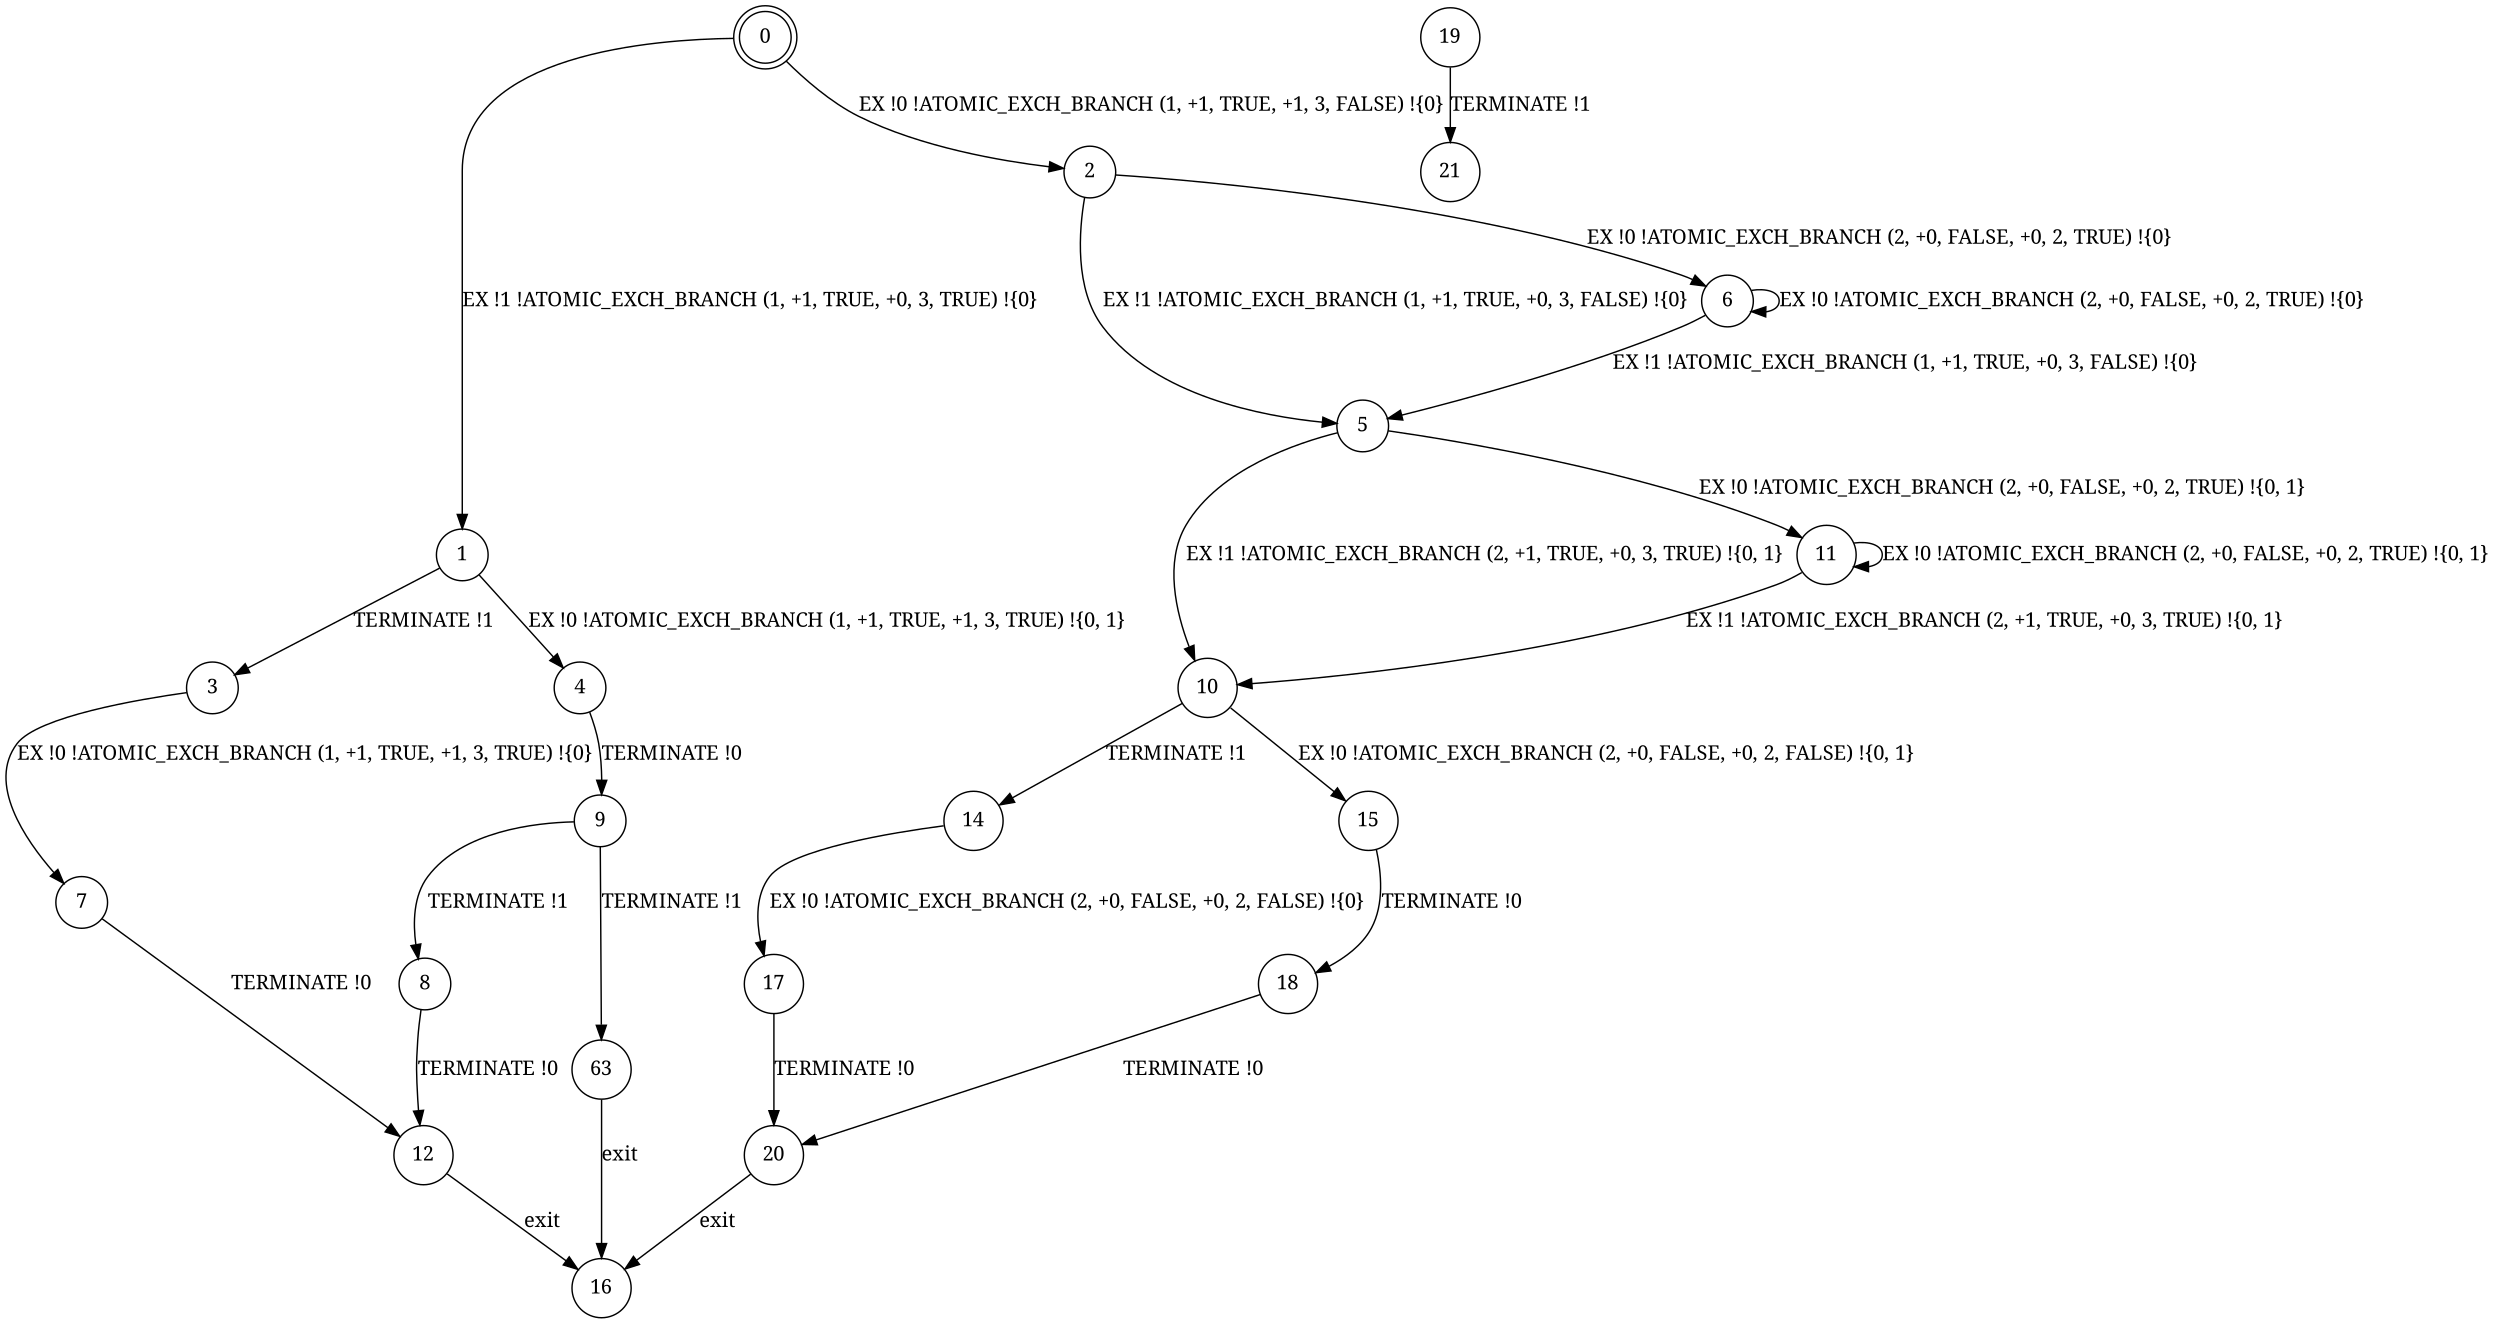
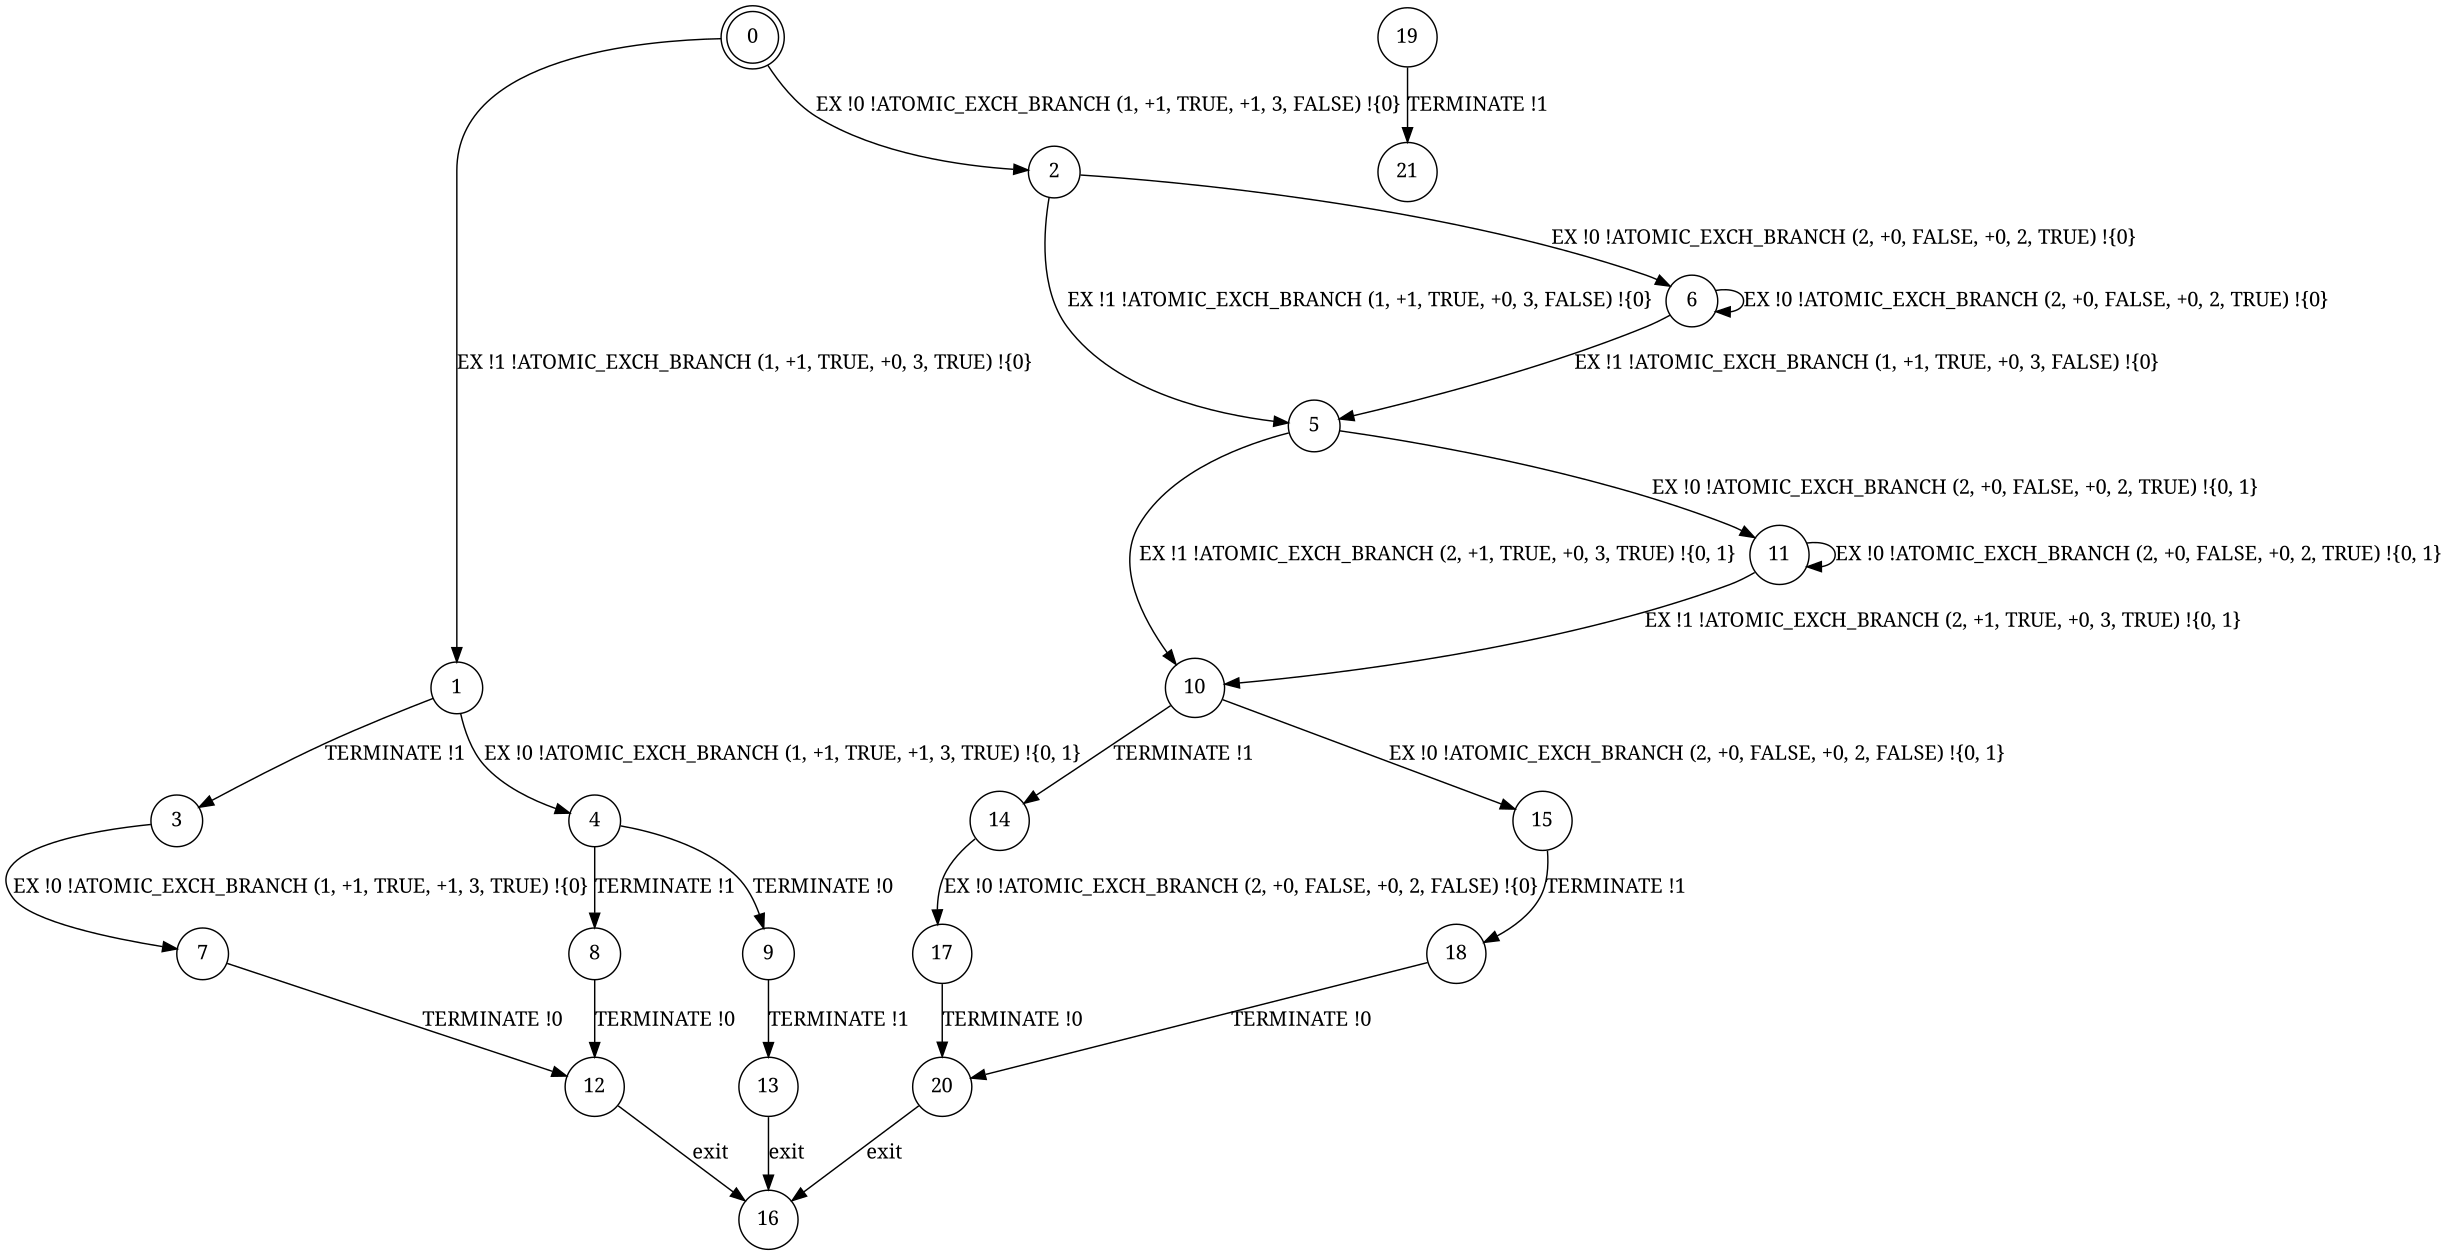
edge "9" -> "8": now "4" -> "8"
edge "15" -> "18": label "TERMINATE !0" -> "TERMINATE !1"
node "63": label "63" -> "13"
